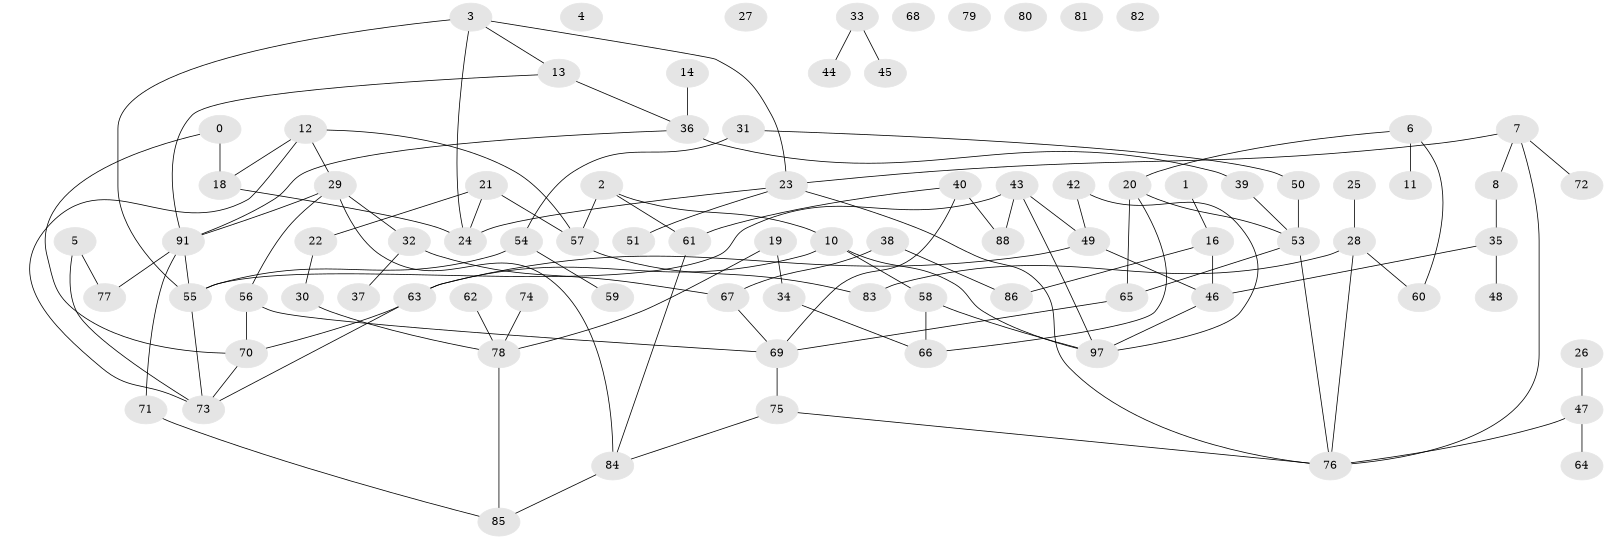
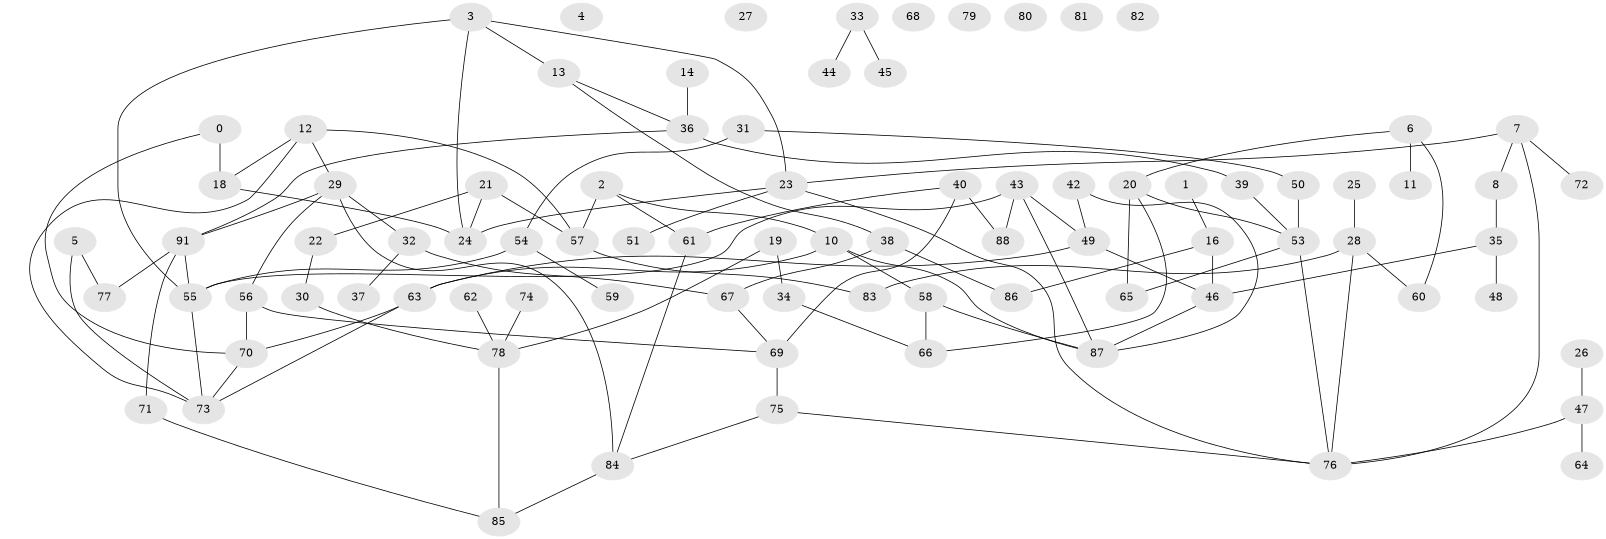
edge "13" -- "91": now "13" -- "38"
edge "65" -- "69": removed
node "97": label "97" -> "87"
